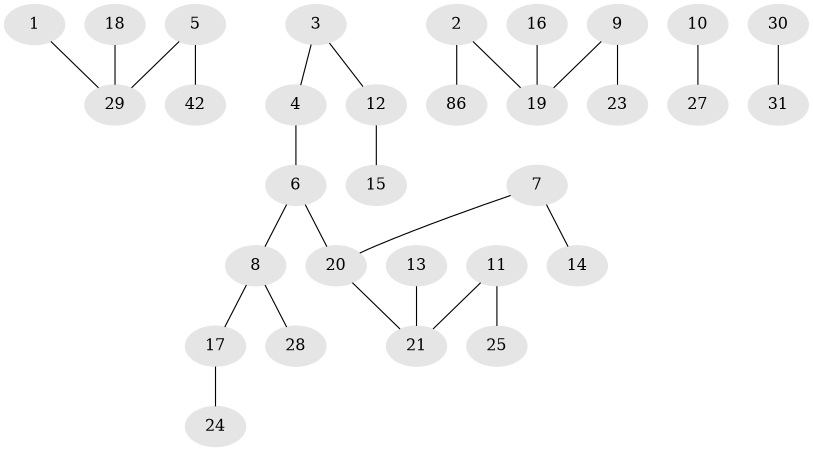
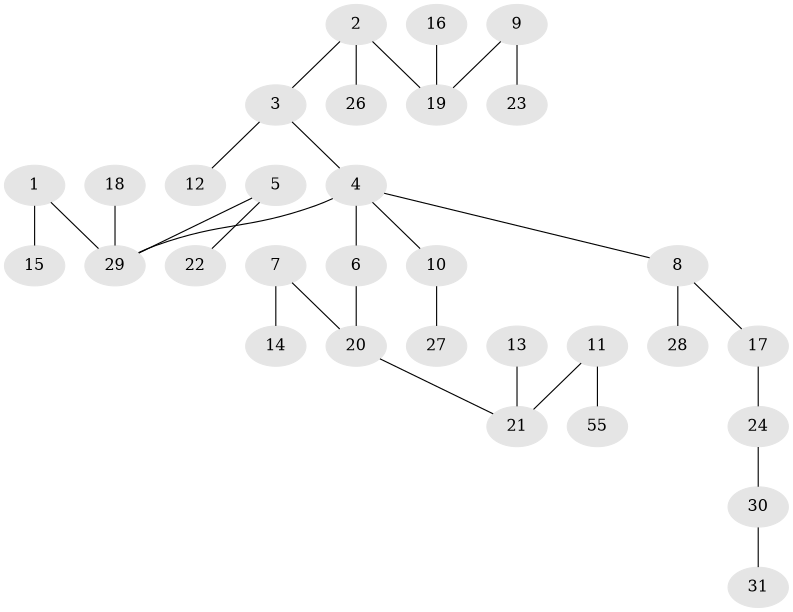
edge "2" -- "3": added
node "42": label "42" -> "22"
node "86": label "86" -> "26"
edge "12" -- "15": now "1" -- "15"
edge "4" -- "29": added
edge "4" -- "10": added
edge "6" -- "8": now "4" -- "8"
node "25": label "25" -> "55"
edge "24" -- "30": added
